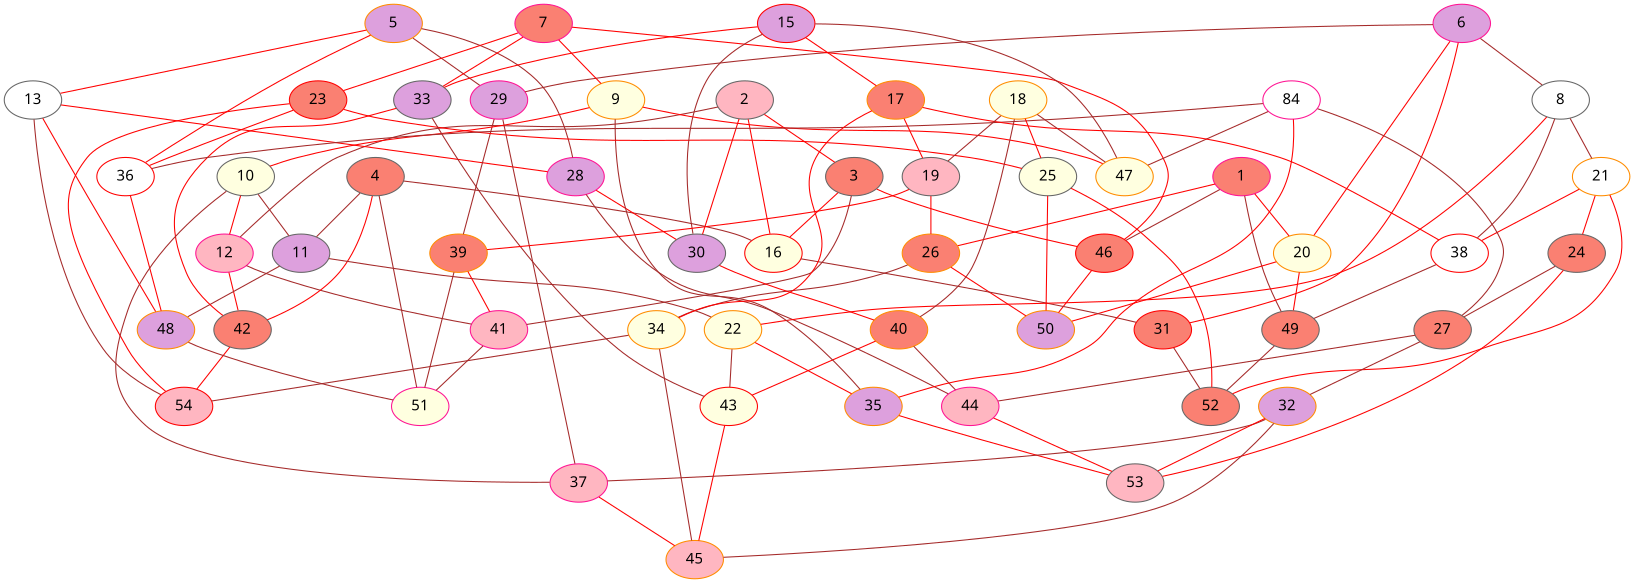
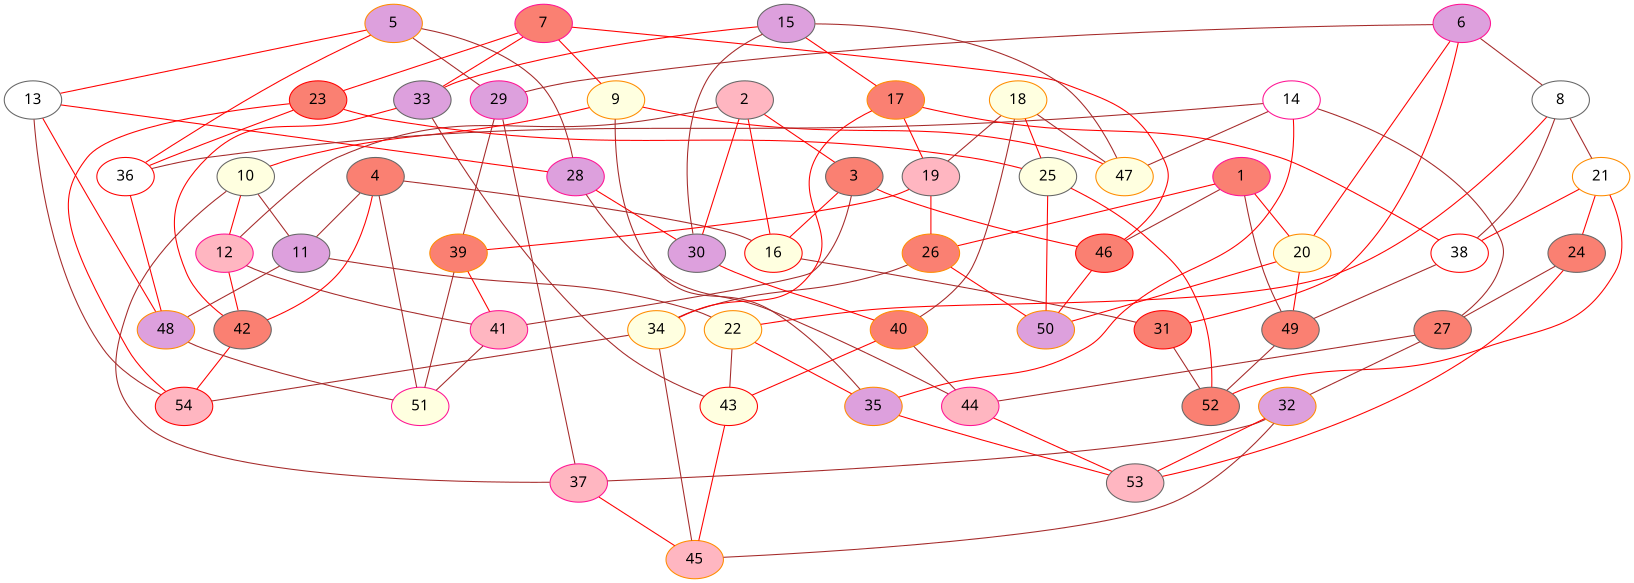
node "15": color red -> gray40
node "84": label "84" -> "14"
